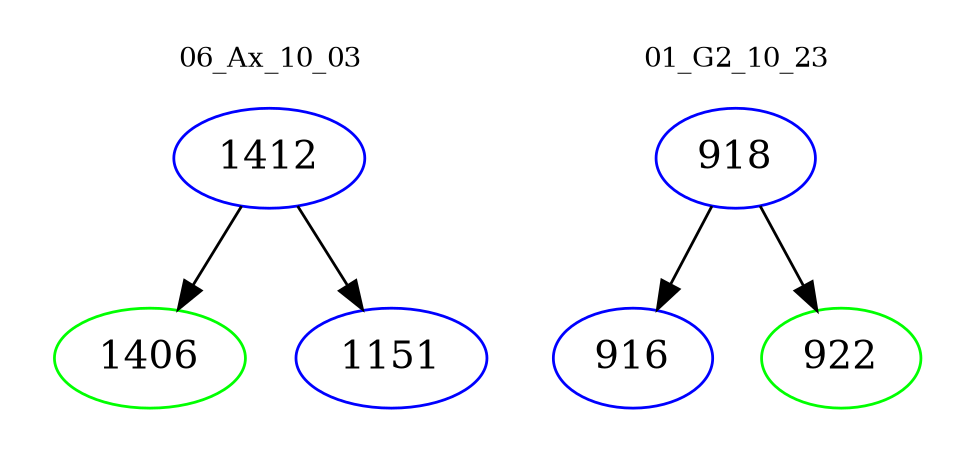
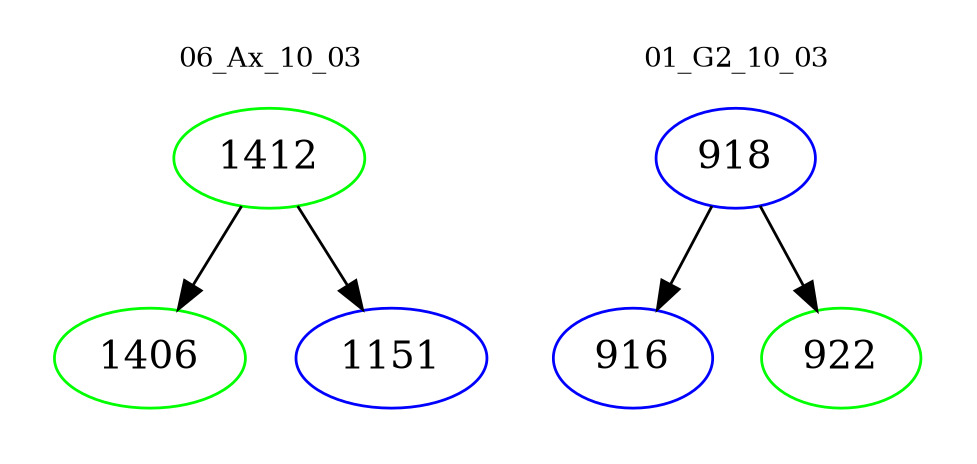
cluster "01_G2_10_23": label "01_G2_10_23" -> "01_G2_10_03"
node "1412": color blue -> green
